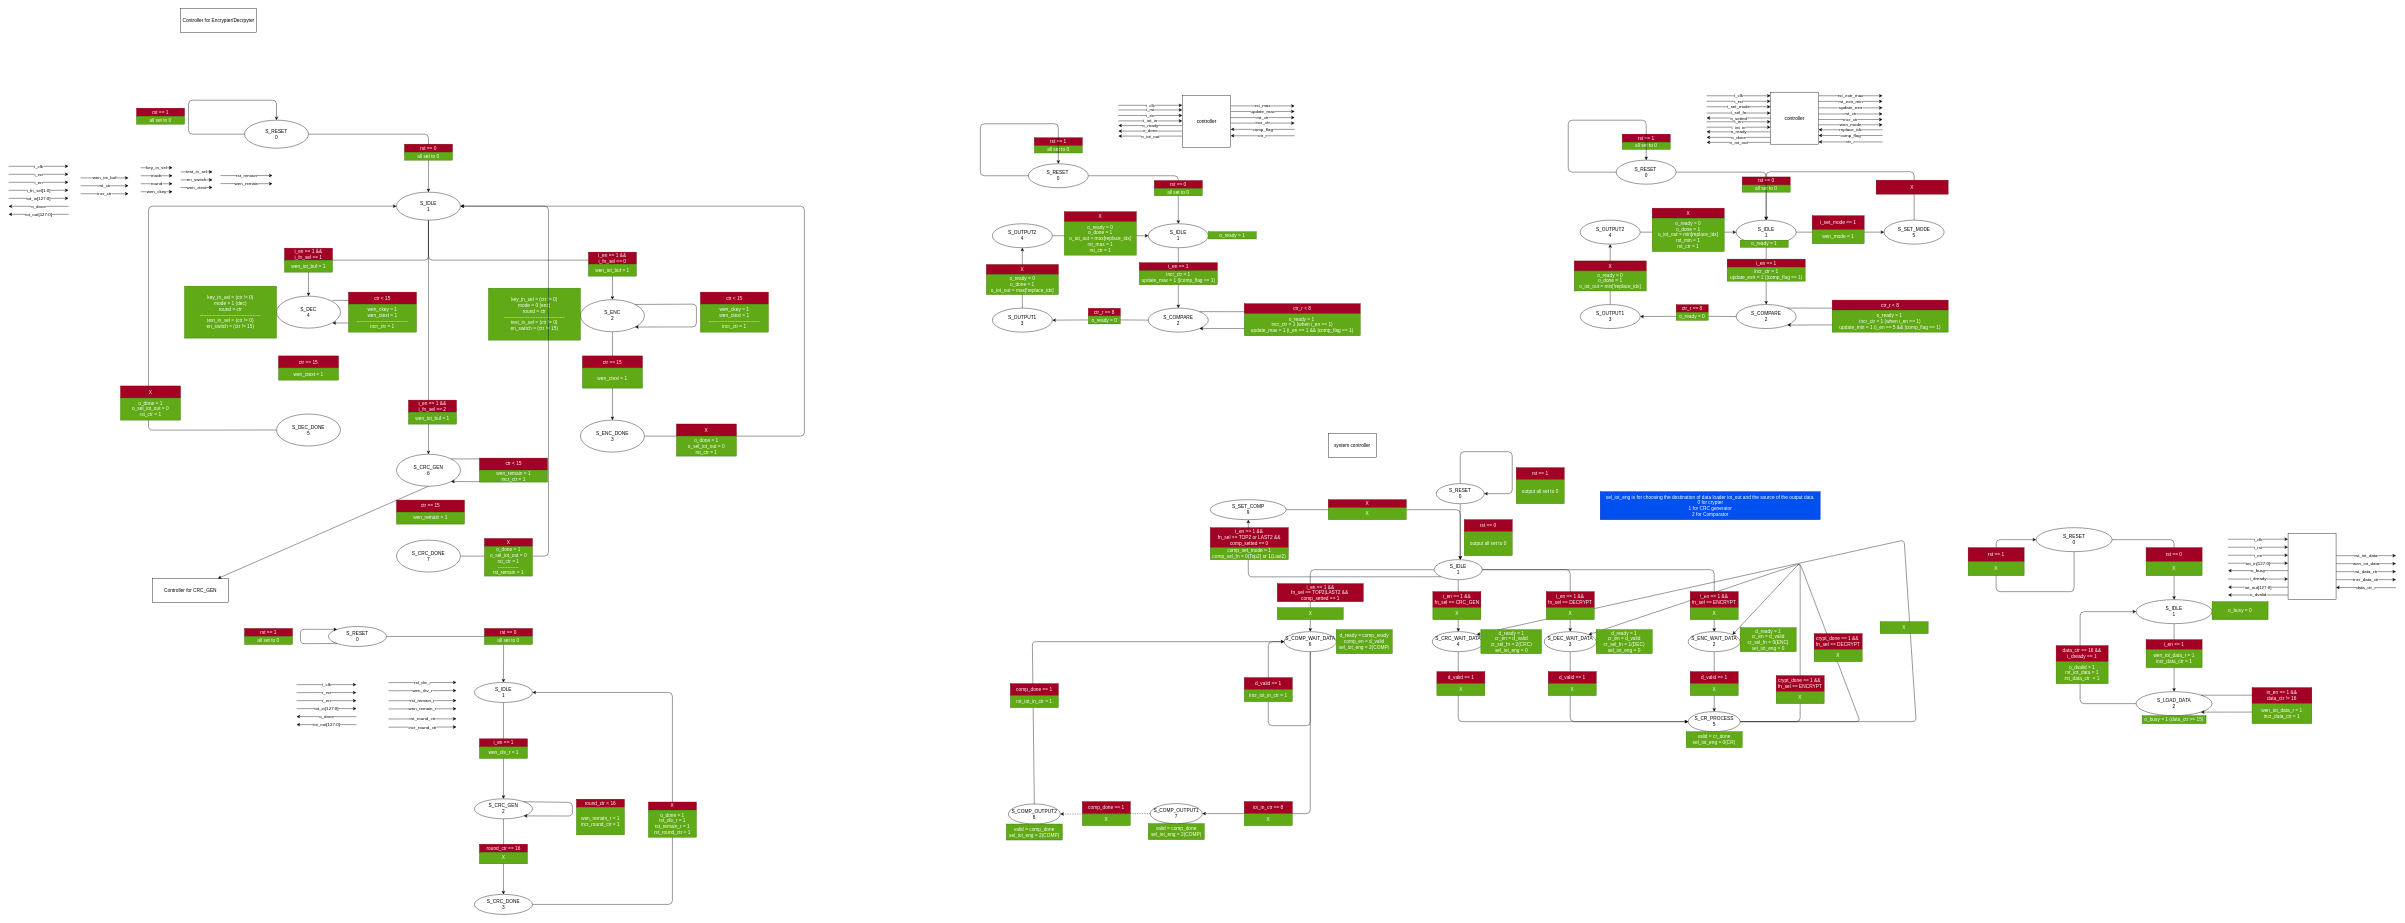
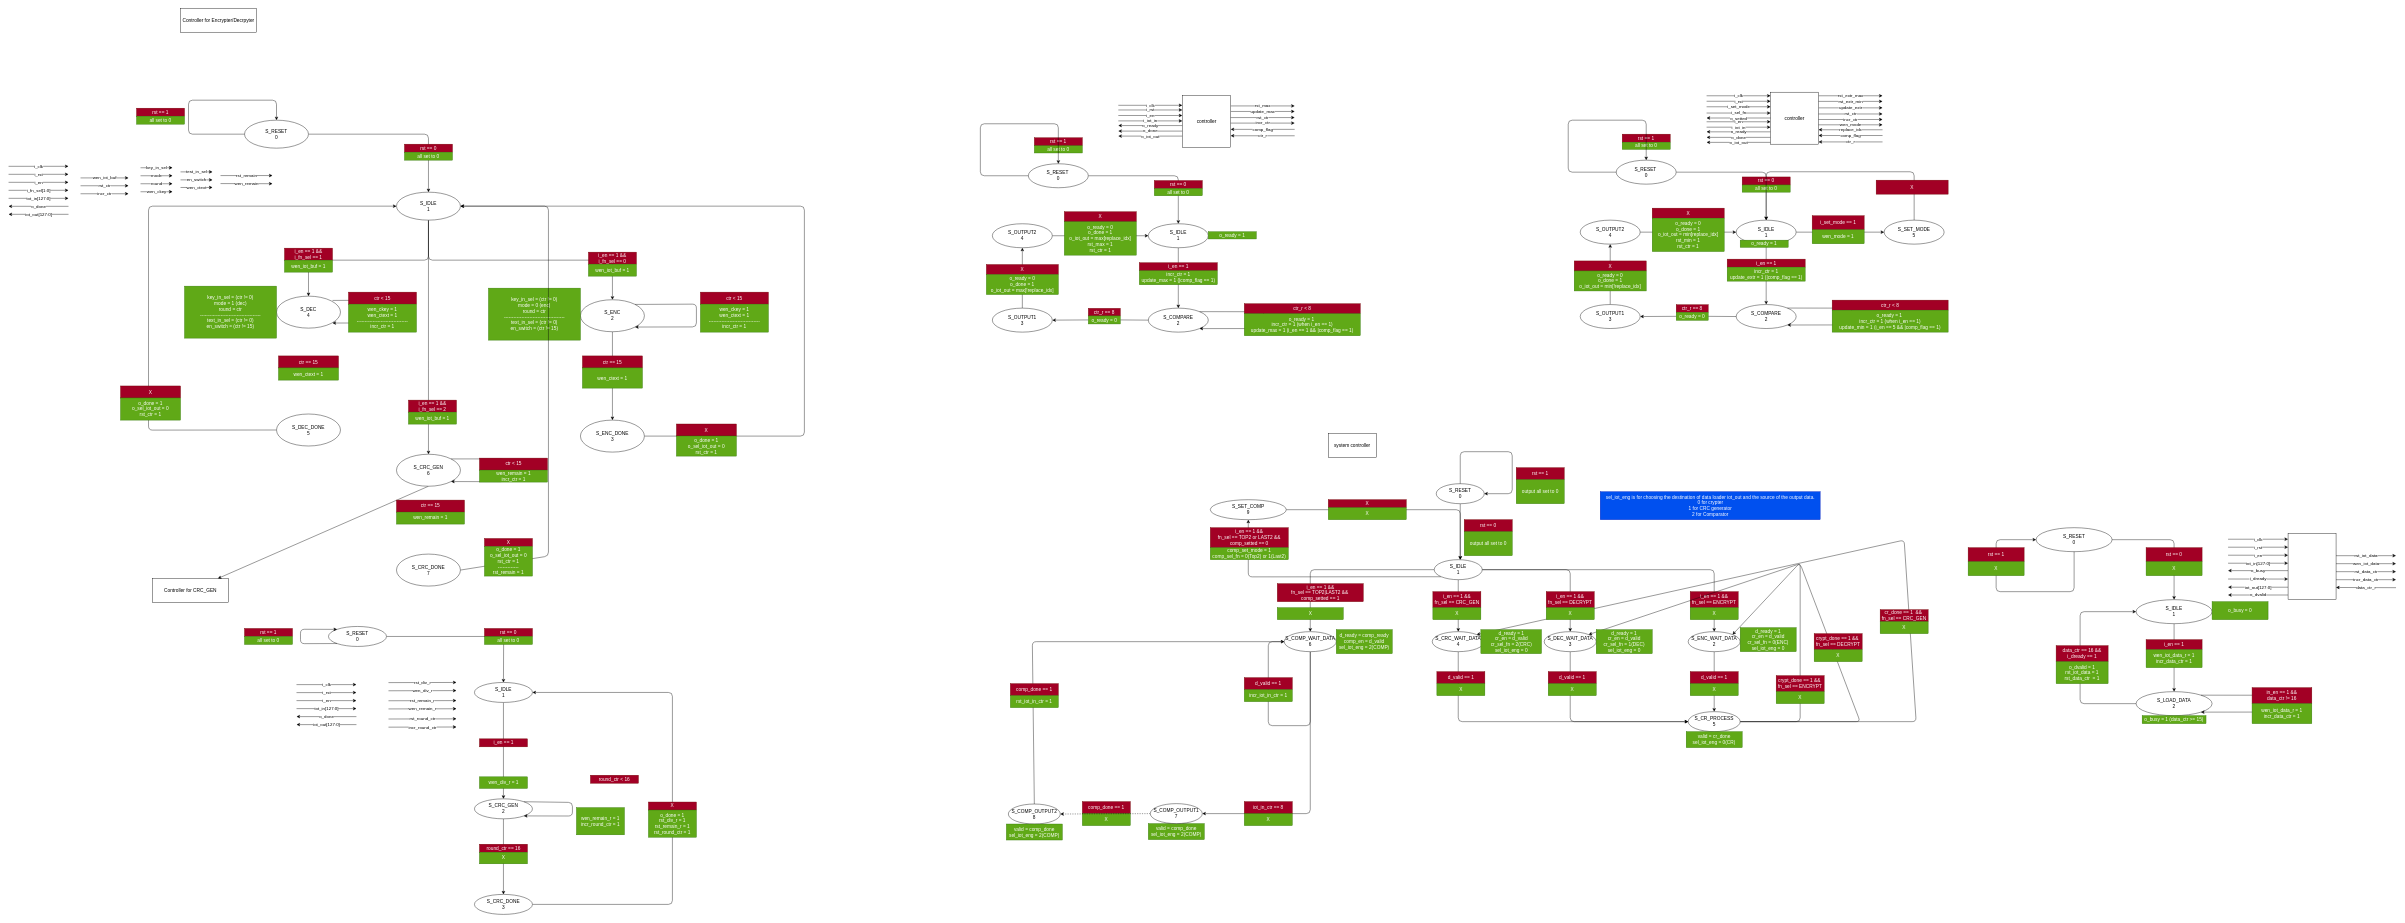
node "S_CRC_DONE 7": moved (428, 556) -> (428, 570)
node "cr_done == 1 && fn_sel == CRC_GEN": added
node "wen_div_r = 1": moved (503, 753) -> (503, 783)
node "round_ctr < 16": moved (600, 803) -> (614, 779)
